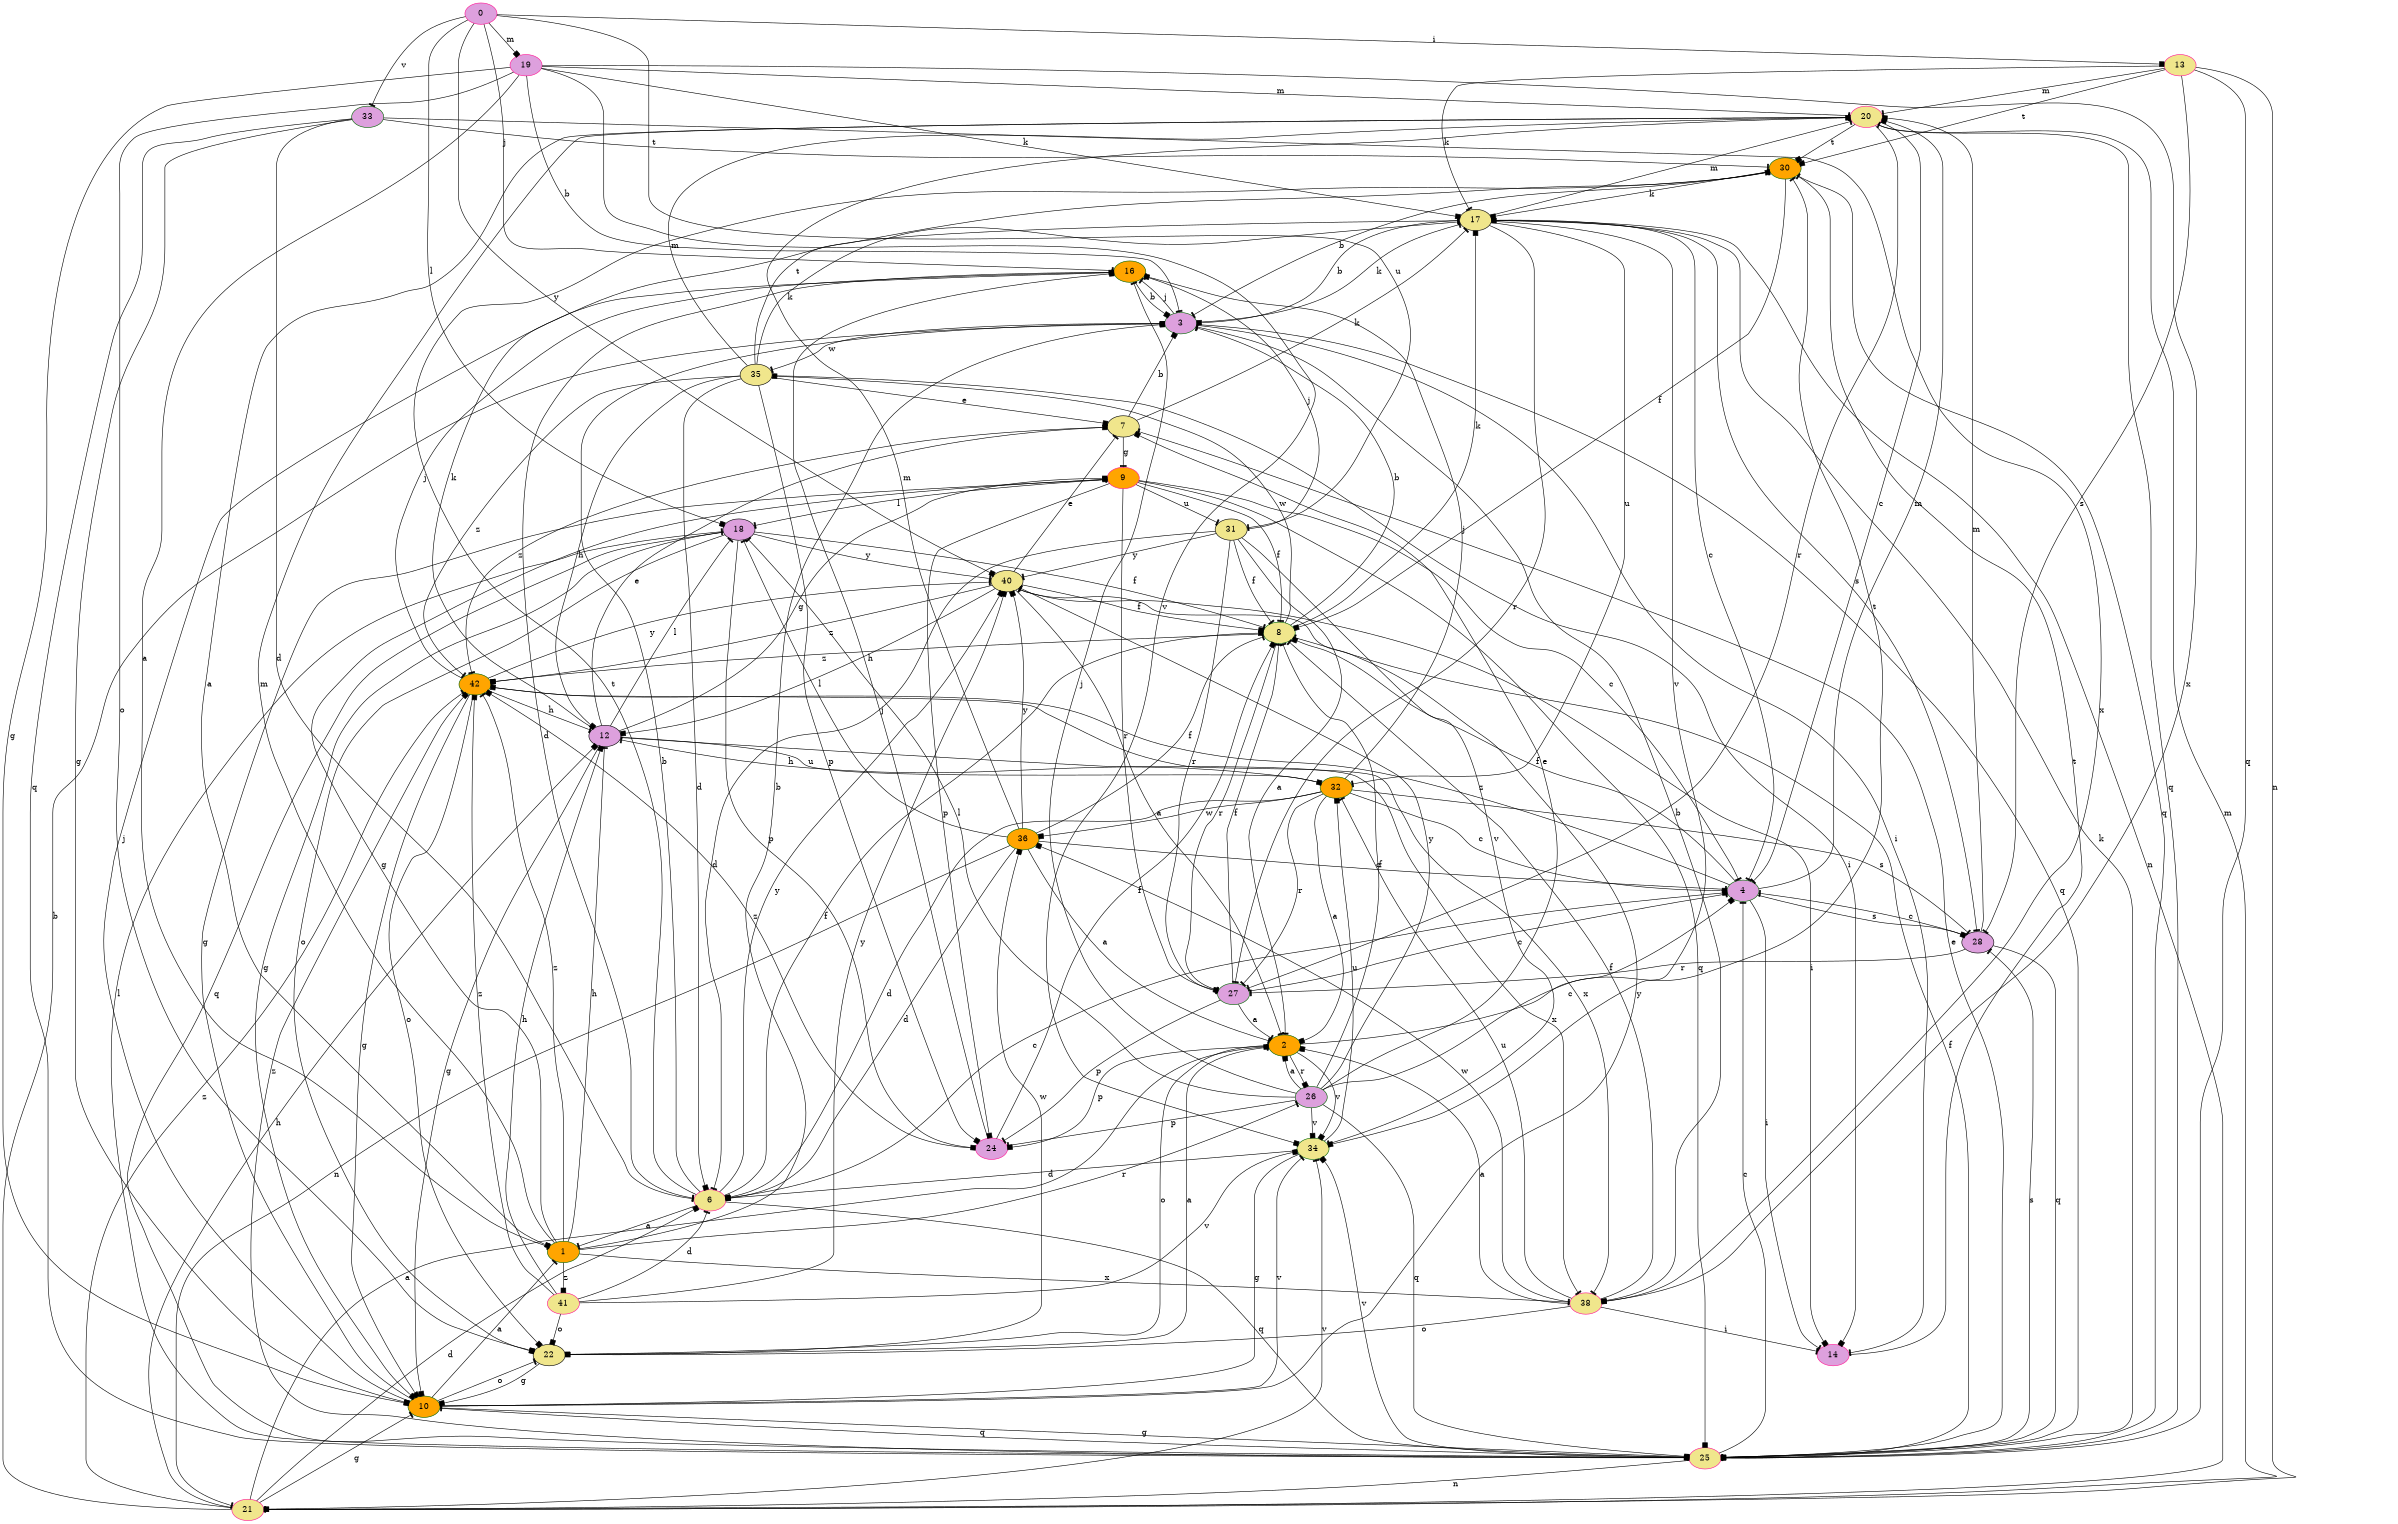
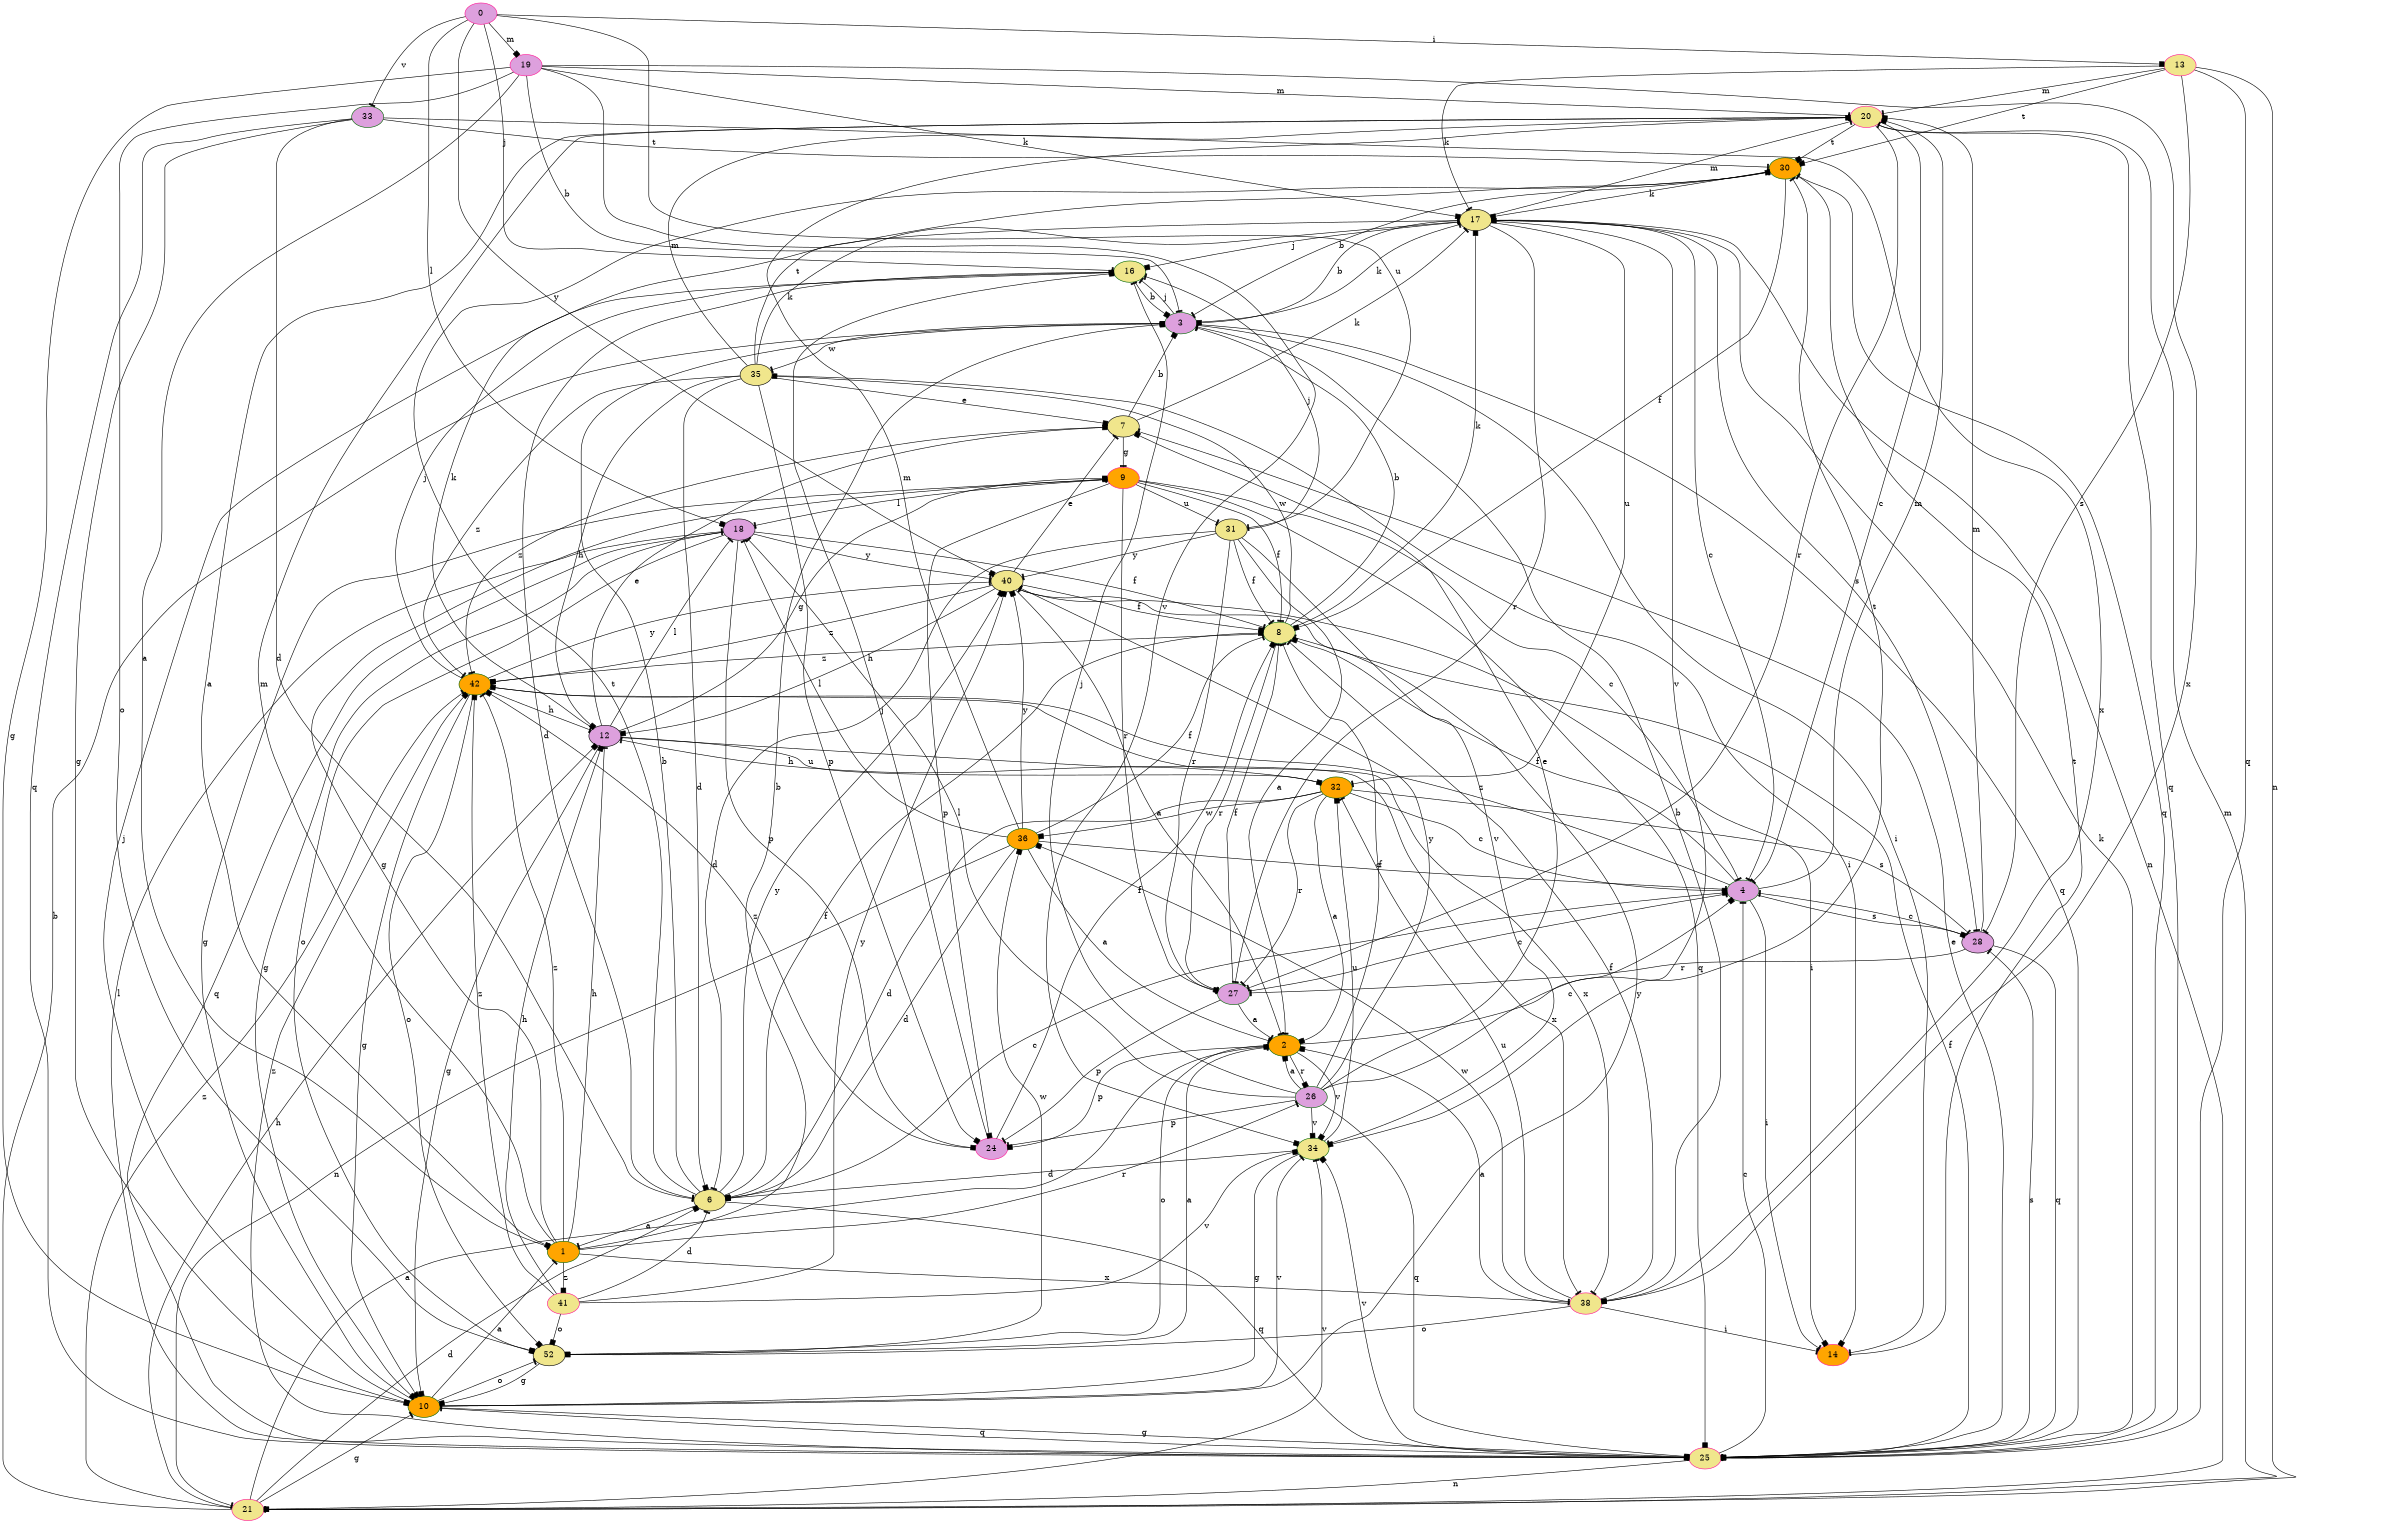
node "16": fillcolor orange -> khaki
edge "32" -> "16": now "17" -> "16"
node "6": color deeppink -> black
node "22": label "22" -> "52"
node "14": fillcolor plum -> orange
